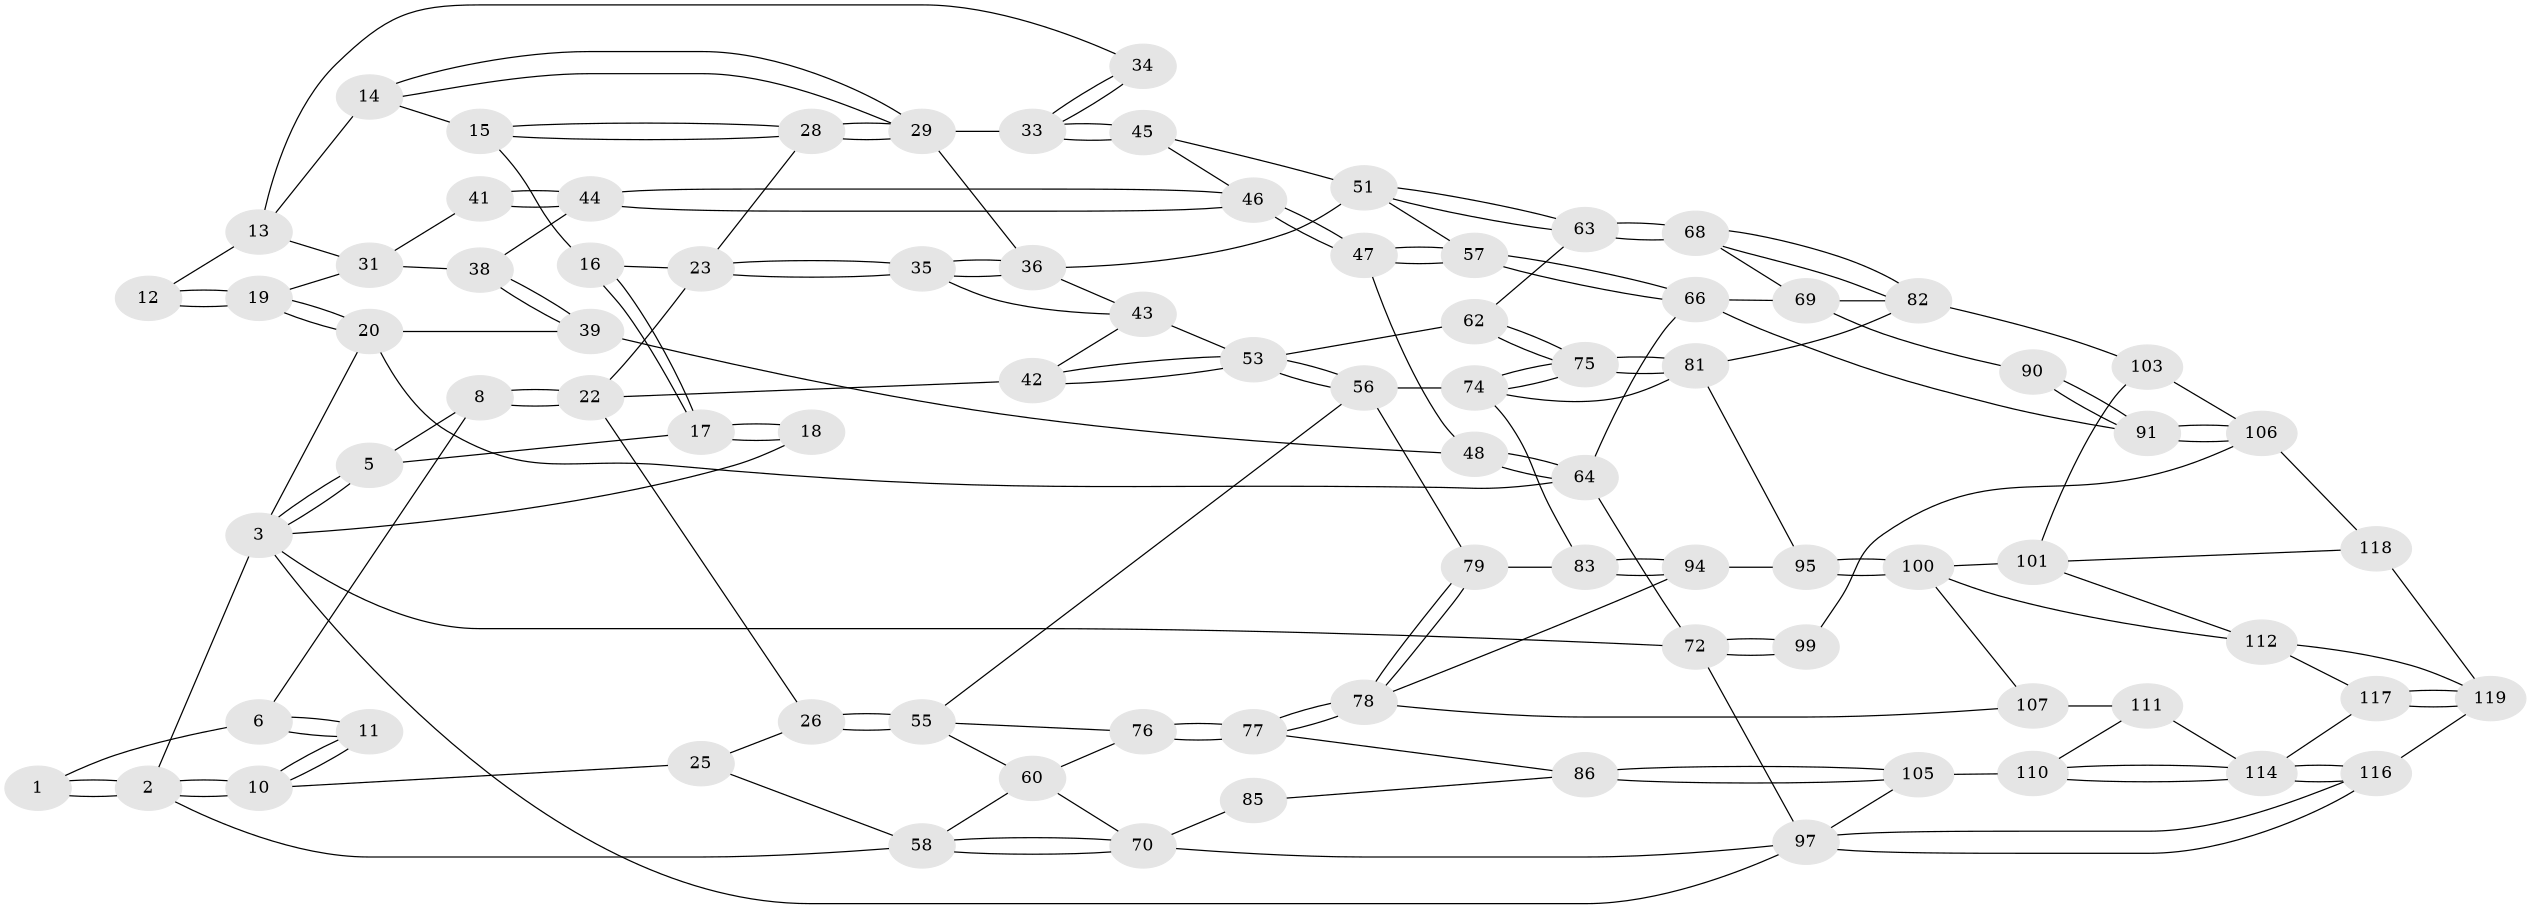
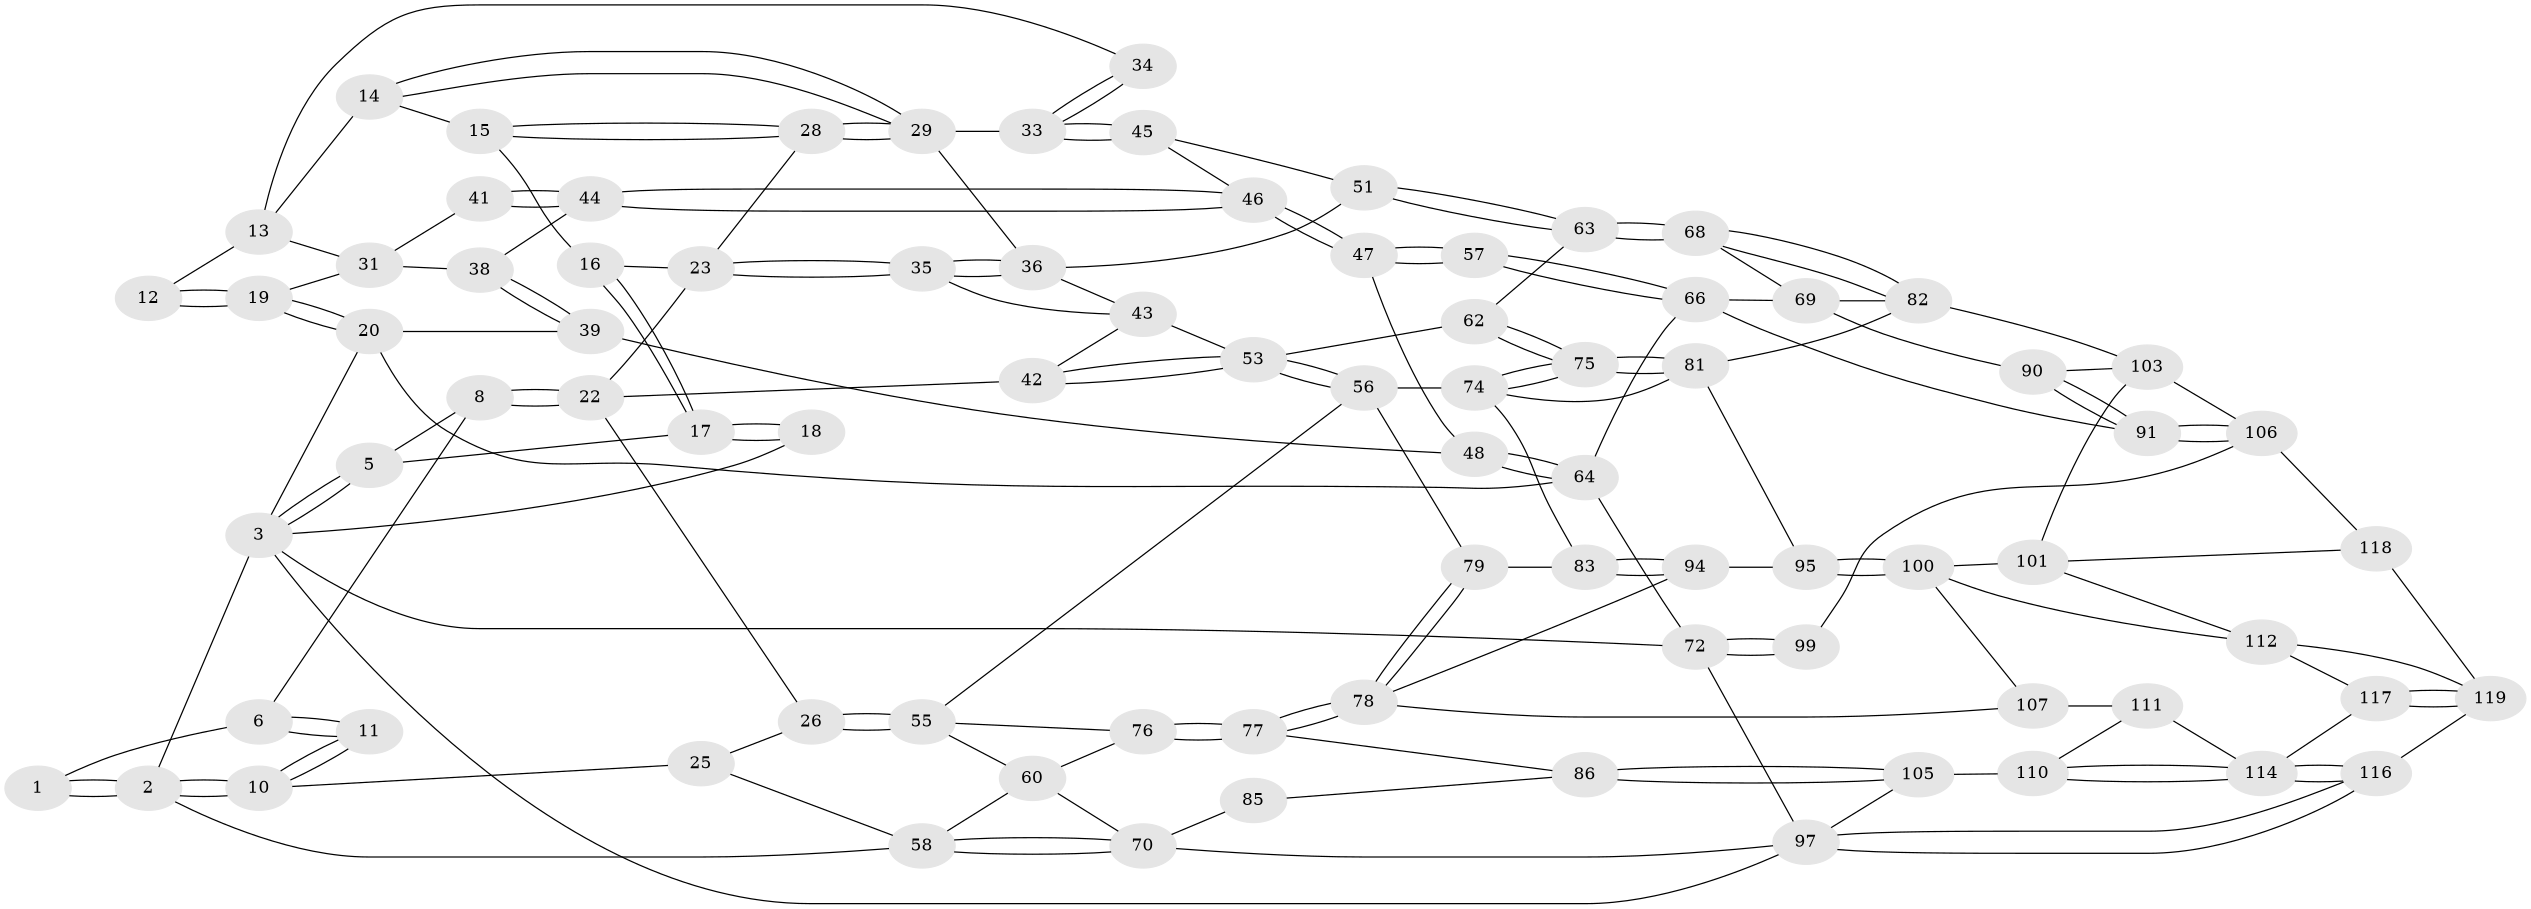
edge "51" -- "57": removed
edge "103" -- "90": added
